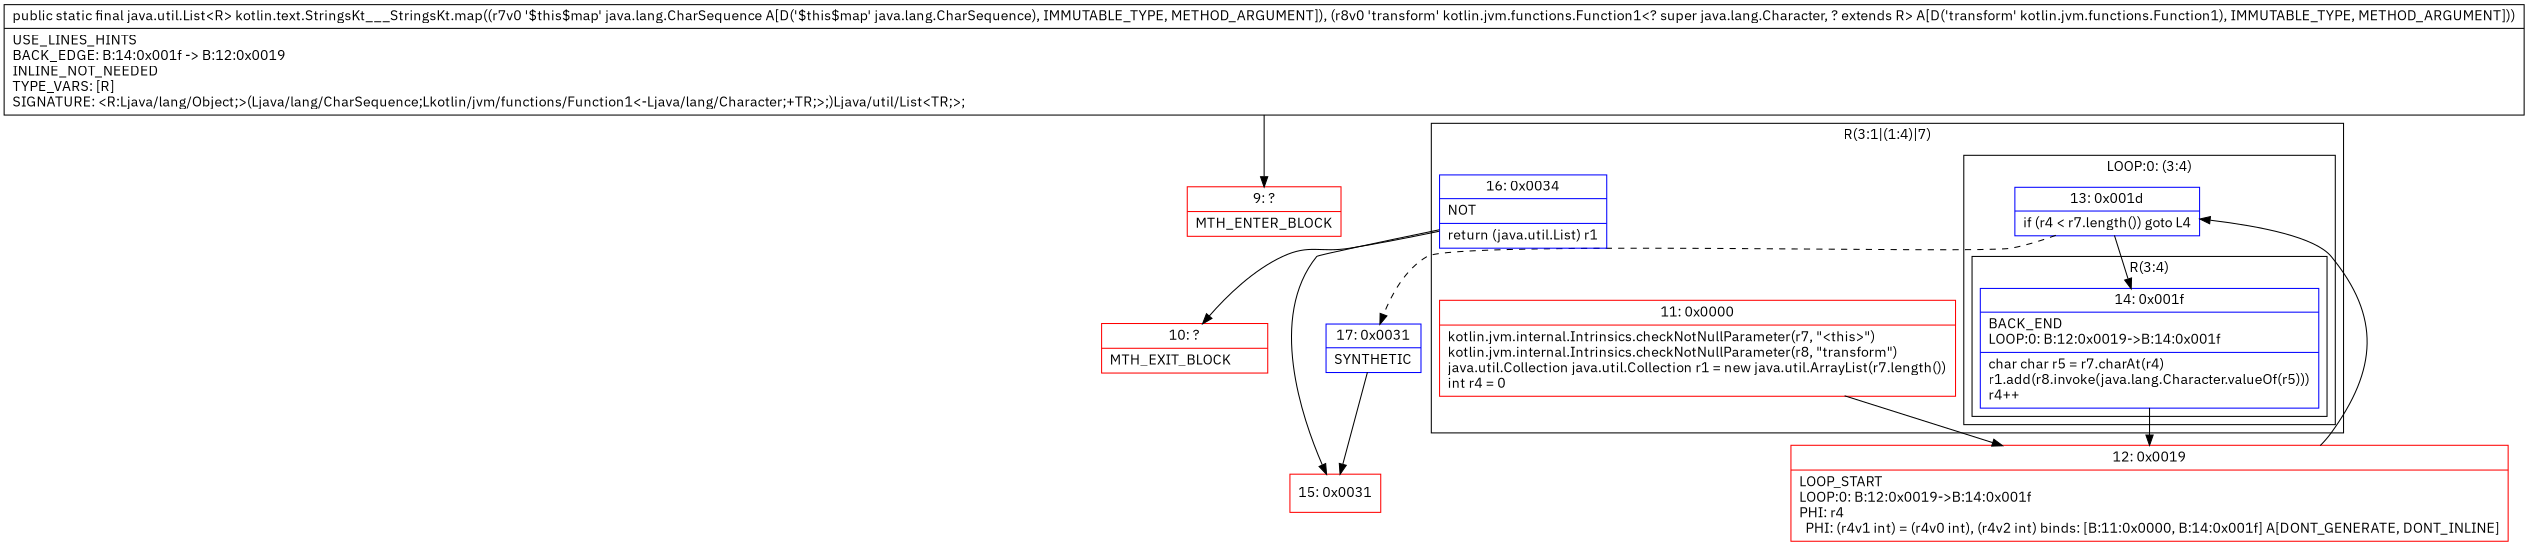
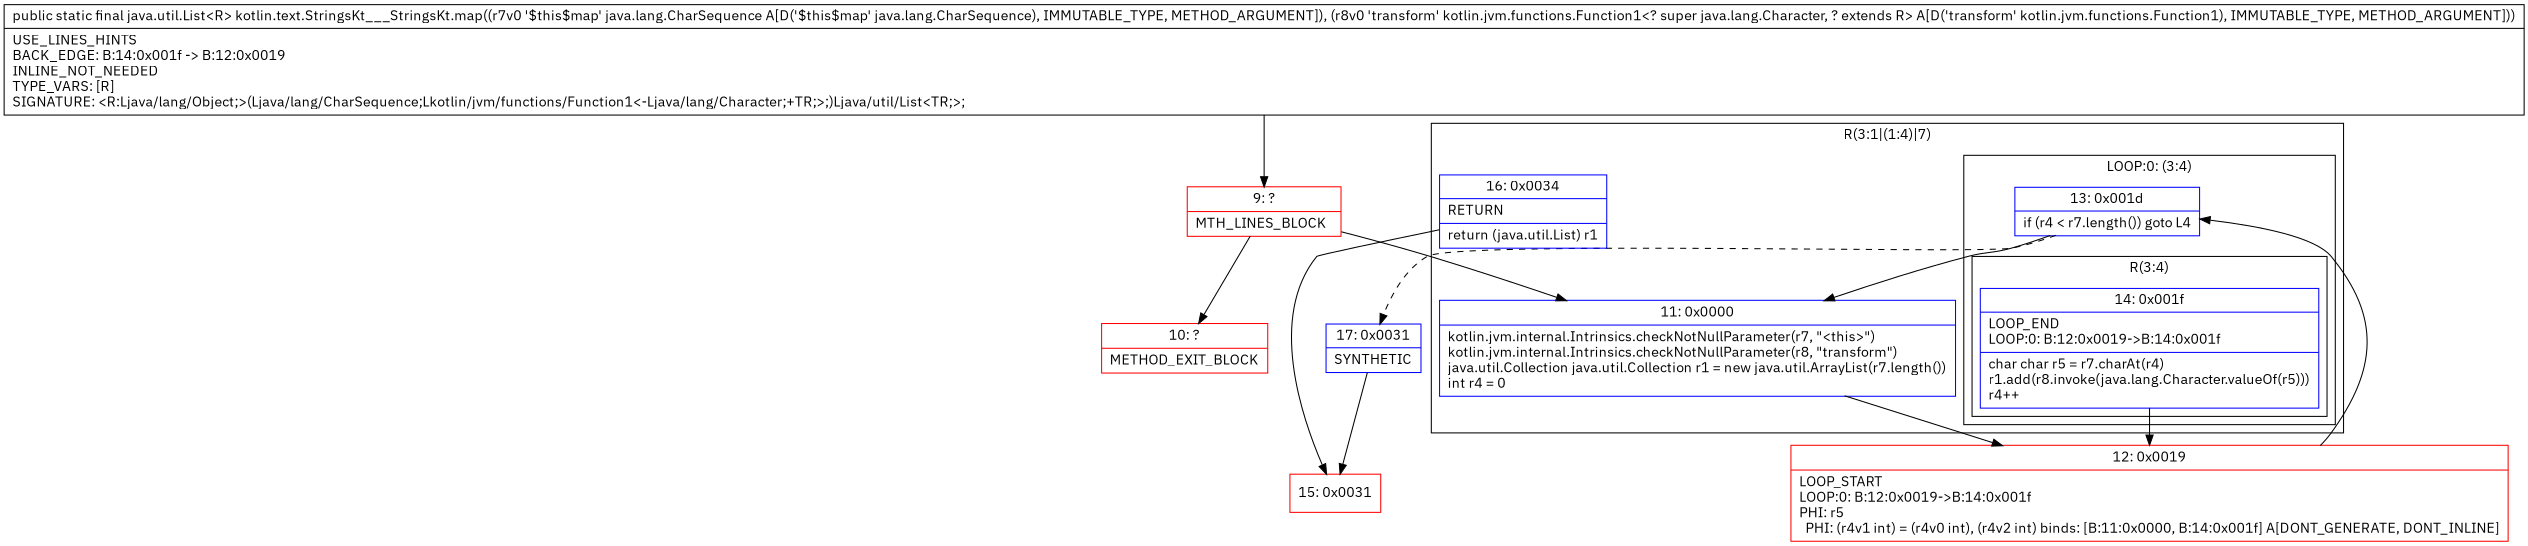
node "16: 0x0034": text "NOT" -> "RETURN"
node "9: ?": text "MTH_ENTER_BLOCK" -> "MTH_LINES_BLOCK"
edge "16: 0x0034" -> "10: ?": now "9: ?" -> "10: ?"
edge "9: ?" -> "11: 0x0000": added
edge "13: 0x001d" -> "14: 0x001f": now "13: 0x001d" -> "11: 0x0000"
node "14: 0x001f": text "BACK_END" -> "LOOP_END"
node "11: 0x0000": color red -> blue
node "10: ?": text "MTH_EXIT_BLOCK" -> "METHOD_EXIT_BLOCK"
node "12: 0x0019": text "PHI: r4" -> "PHI: r5"
